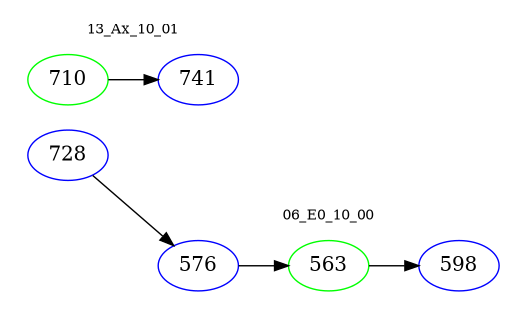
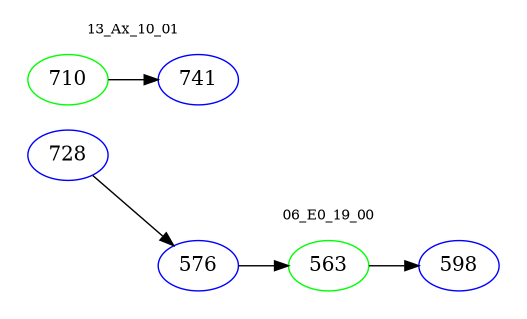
cluster "06_E0_10_00": label "06_E0_10_00" -> "06_E0_19_00"
